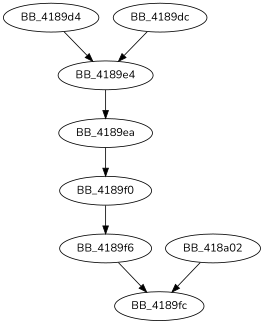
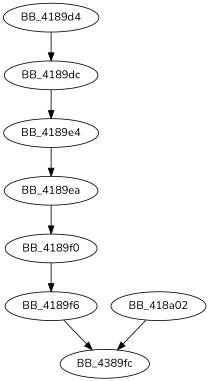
edge "BB_4189d4" -> "BB_4189e4": now "BB_4189d4" -> "BB_4189dc"
node "BB_4189fc": label "BB_4189fc" -> "BB_4389fc"
